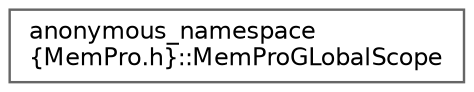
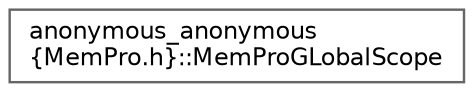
node "anonymous_namespace {MemPro.h}::MemProGLobalScope": label "anonymous_namespace {MemPro.h}::MemProGLobalScope" -> "anonymous_anonymous {MemPro.h}::MemProGLobalScope"
